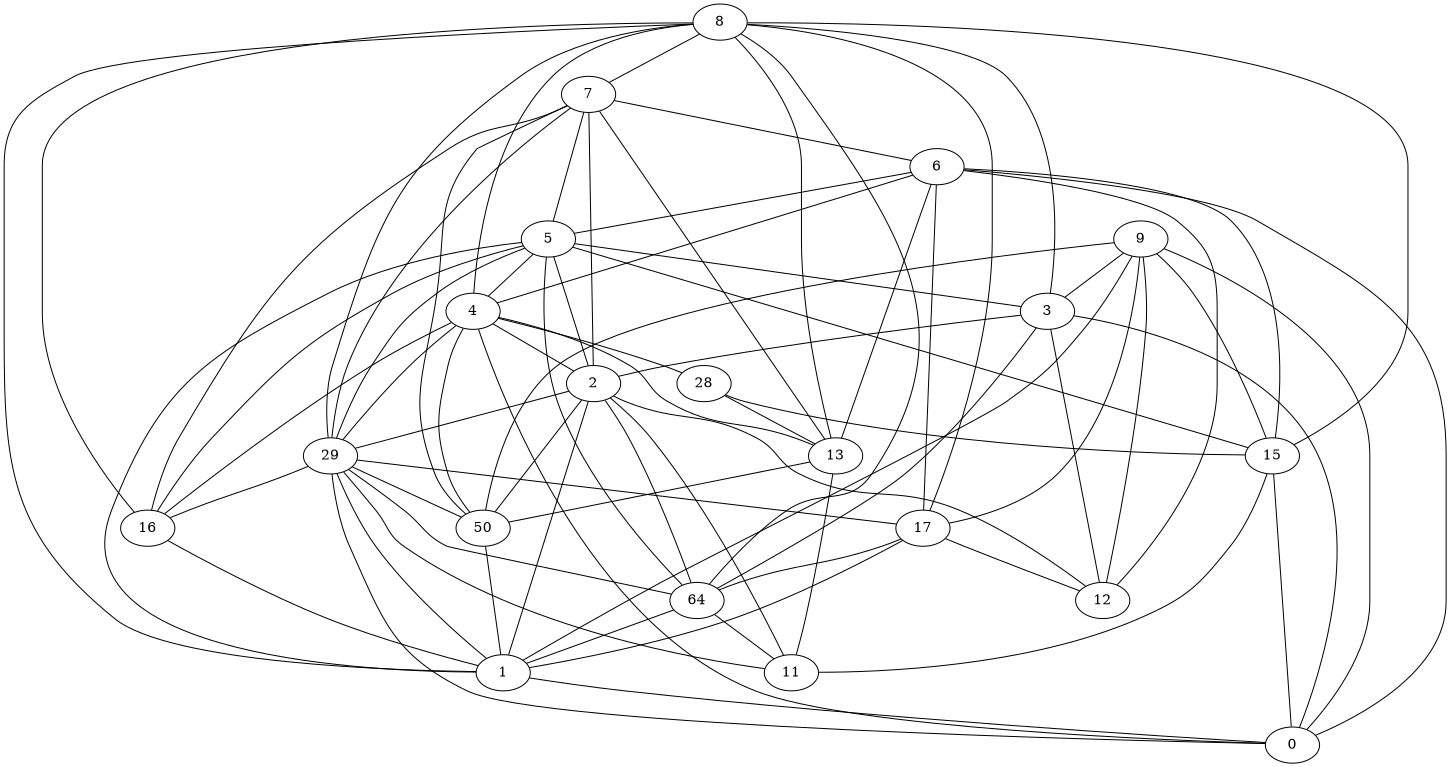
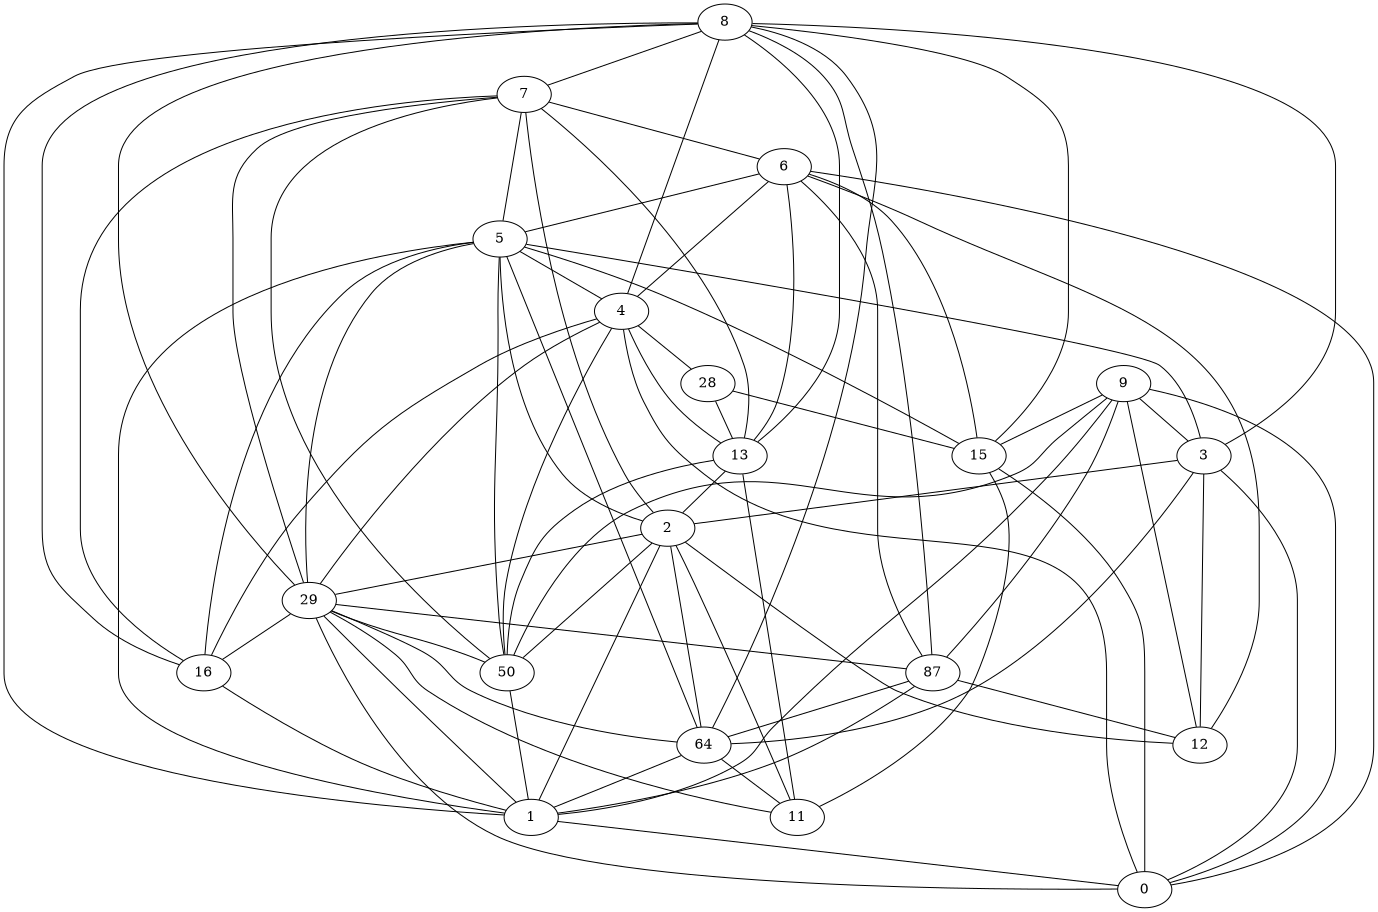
edge "4" -- "2": now "13" -- "2"
edge "5" -- "50": added
node "17": label "17" -> "87"
